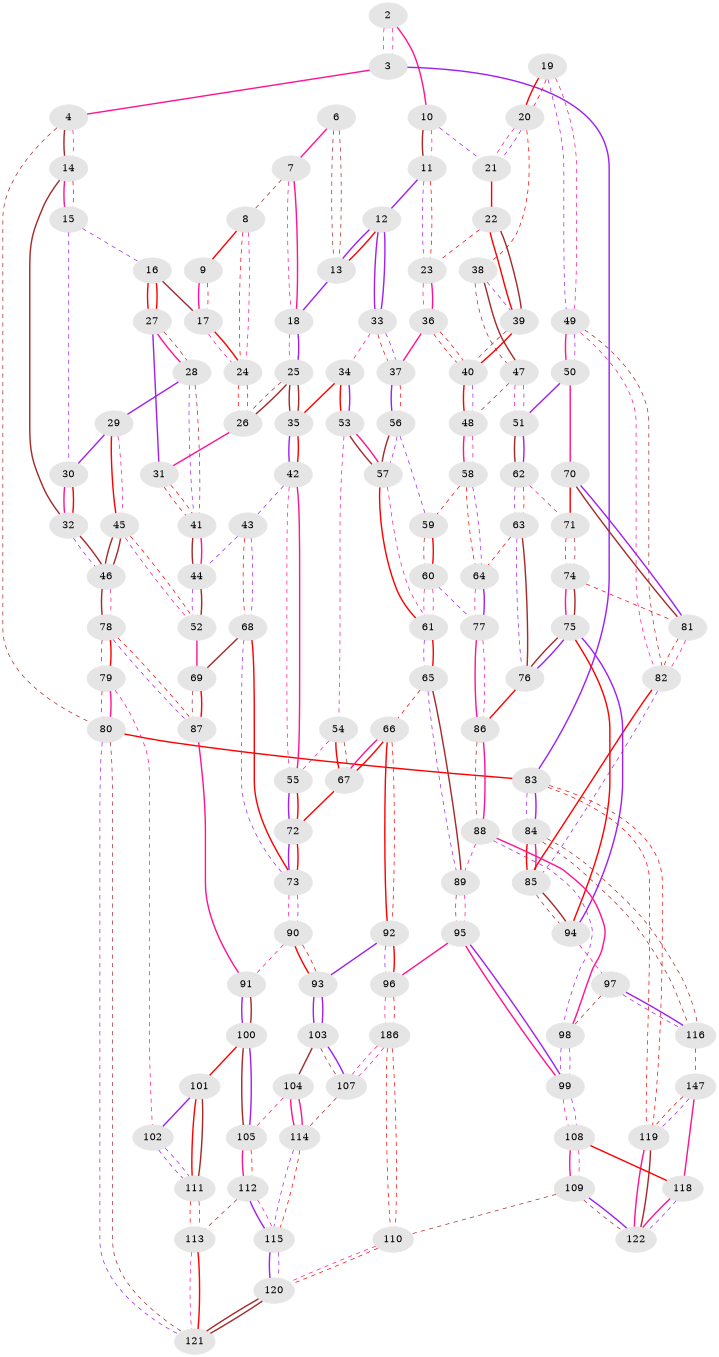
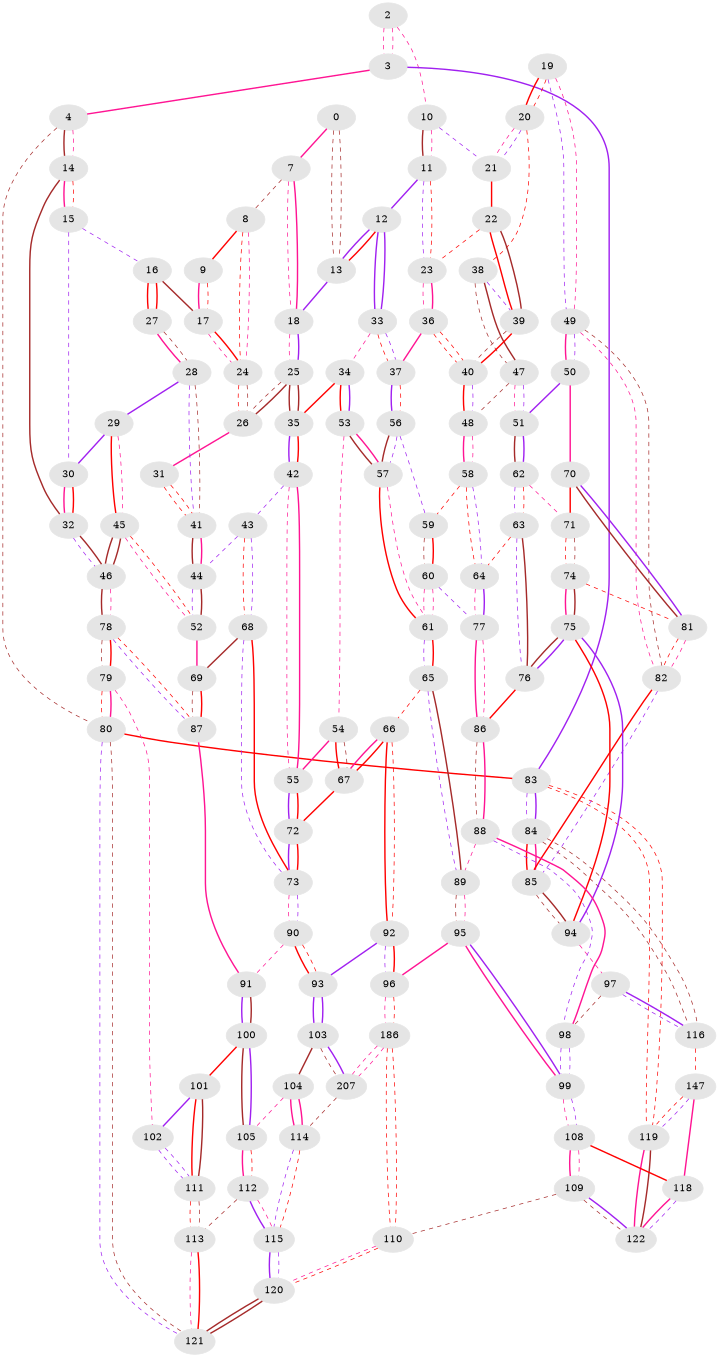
edge "2" -- "10": style bold -> dashed
node "6": label "6" -> "0"
edge "27" -- "31": removed
edge "54" -- "55": style dashed -> bold
node "107": label "107" -> "207"
